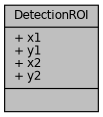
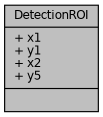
node "DetectionROI": text "+ y2" -> "+ y5"
